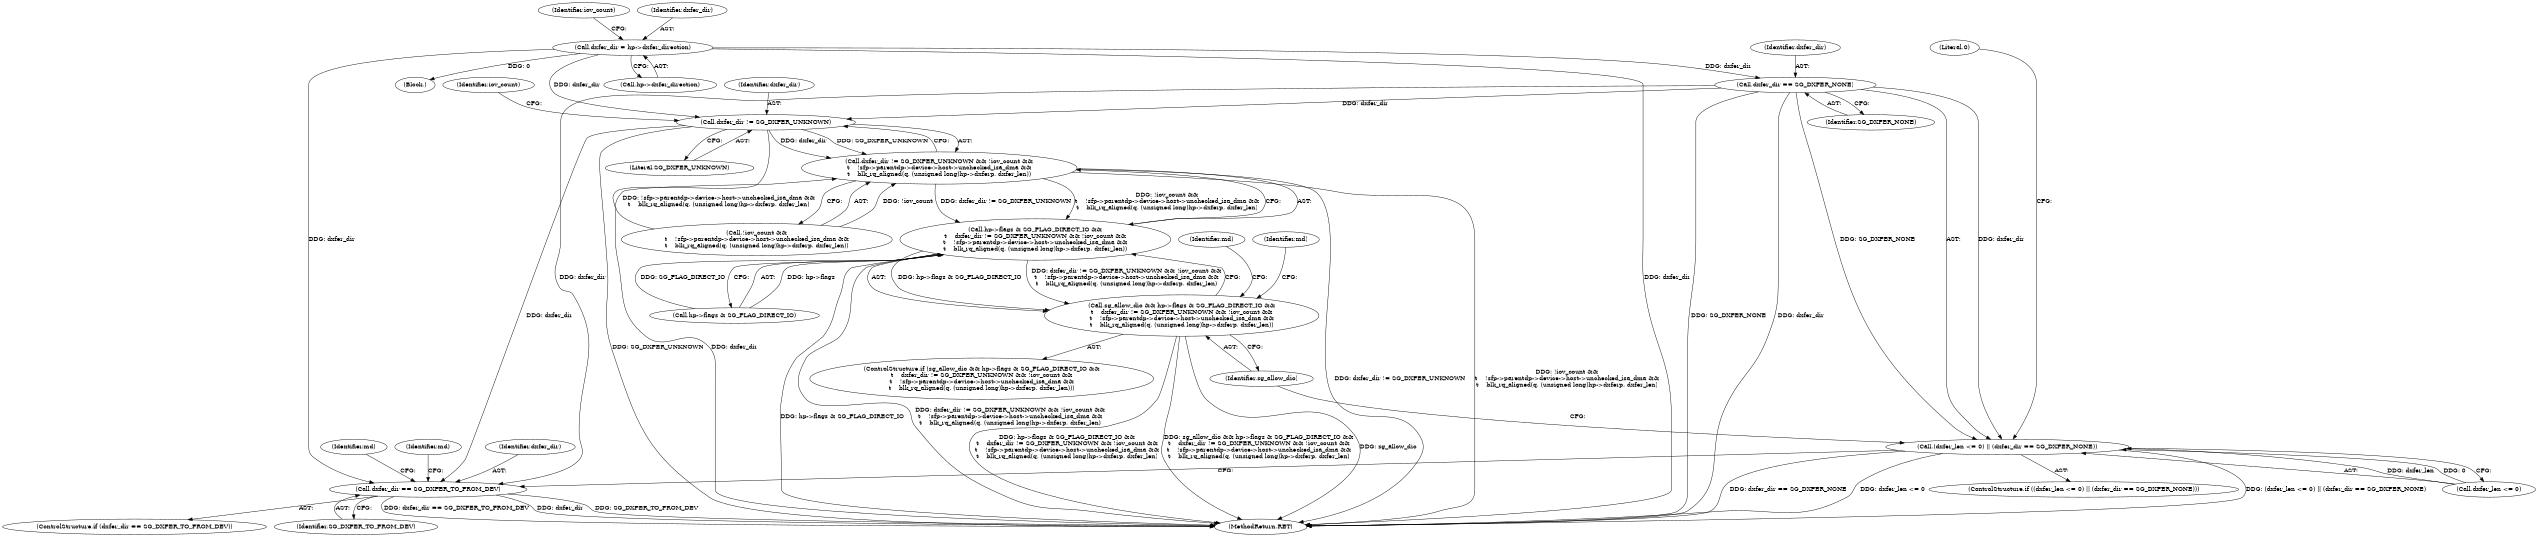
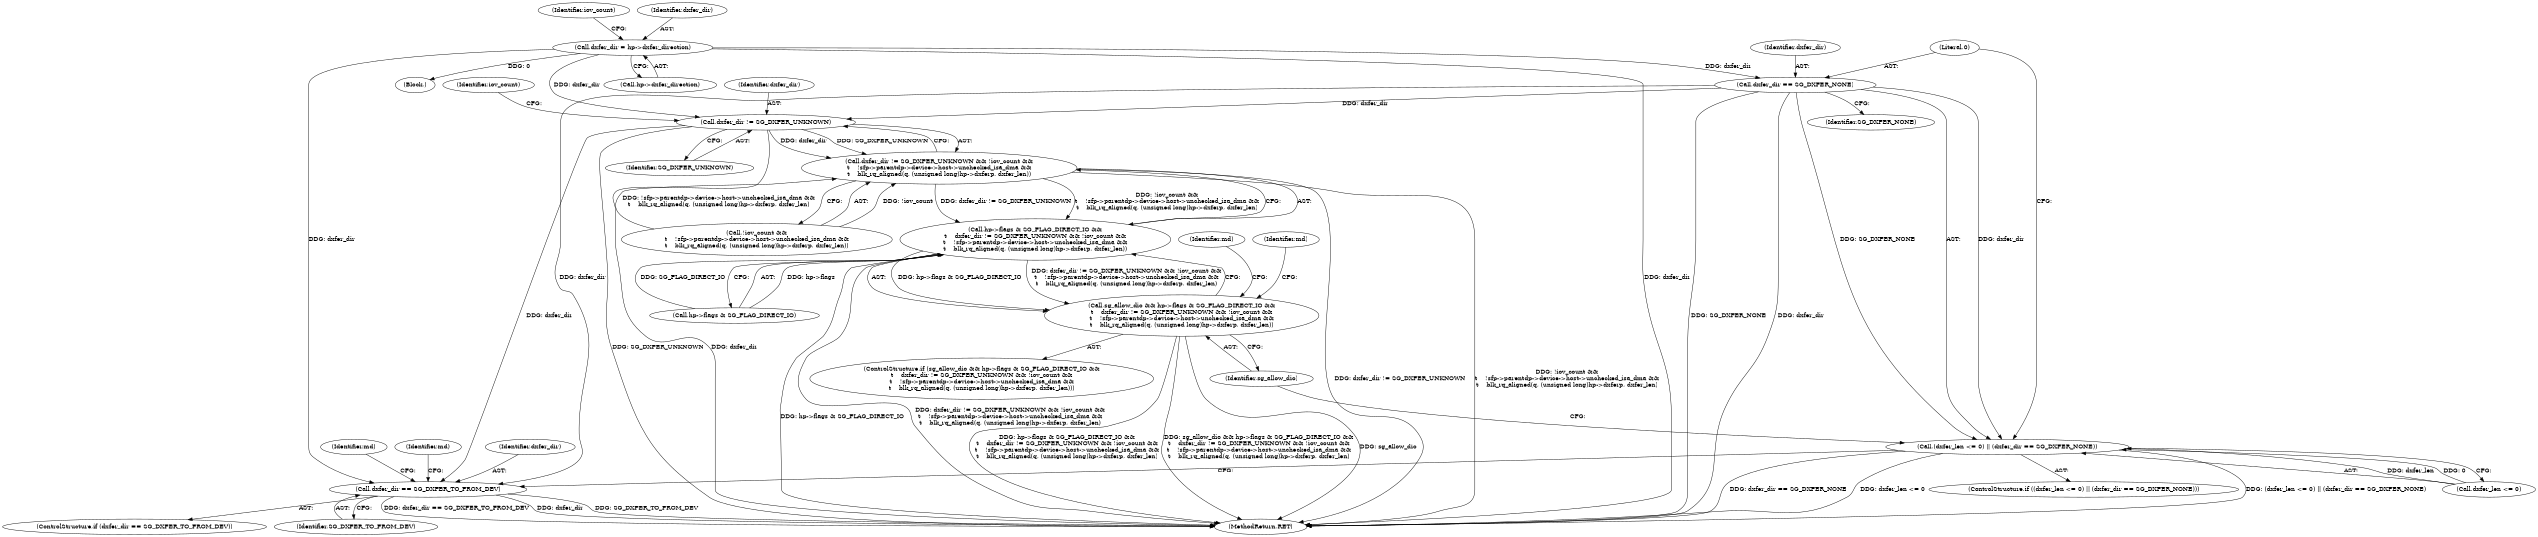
edge "(Identifier,SG_DXFER_NONE)" -> "(Call,dxfer_dir == SG_DXFER_NONE)": now "(Literal,0)" -> "(Call,dxfer_dir == SG_DXFER_NONE)"
node "(Literal,SG_DXFER_UNKNOWN)": label "(Literal,SG_DXFER_UNKNOWN)" -> "(Identifier,SG_DXFER_UNKNOWN)"
